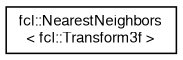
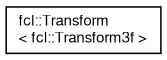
node "fcl::NearestNeighbors < fcl::Transform3f >": label "fcl::NearestNeighbors < fcl::Transform3f >" -> "fcl::Transform < fcl::Transform3f >"
